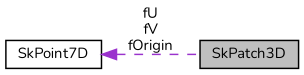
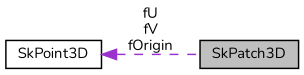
node "SkPoint7D": label "SkPoint7D" -> "SkPoint3D"
